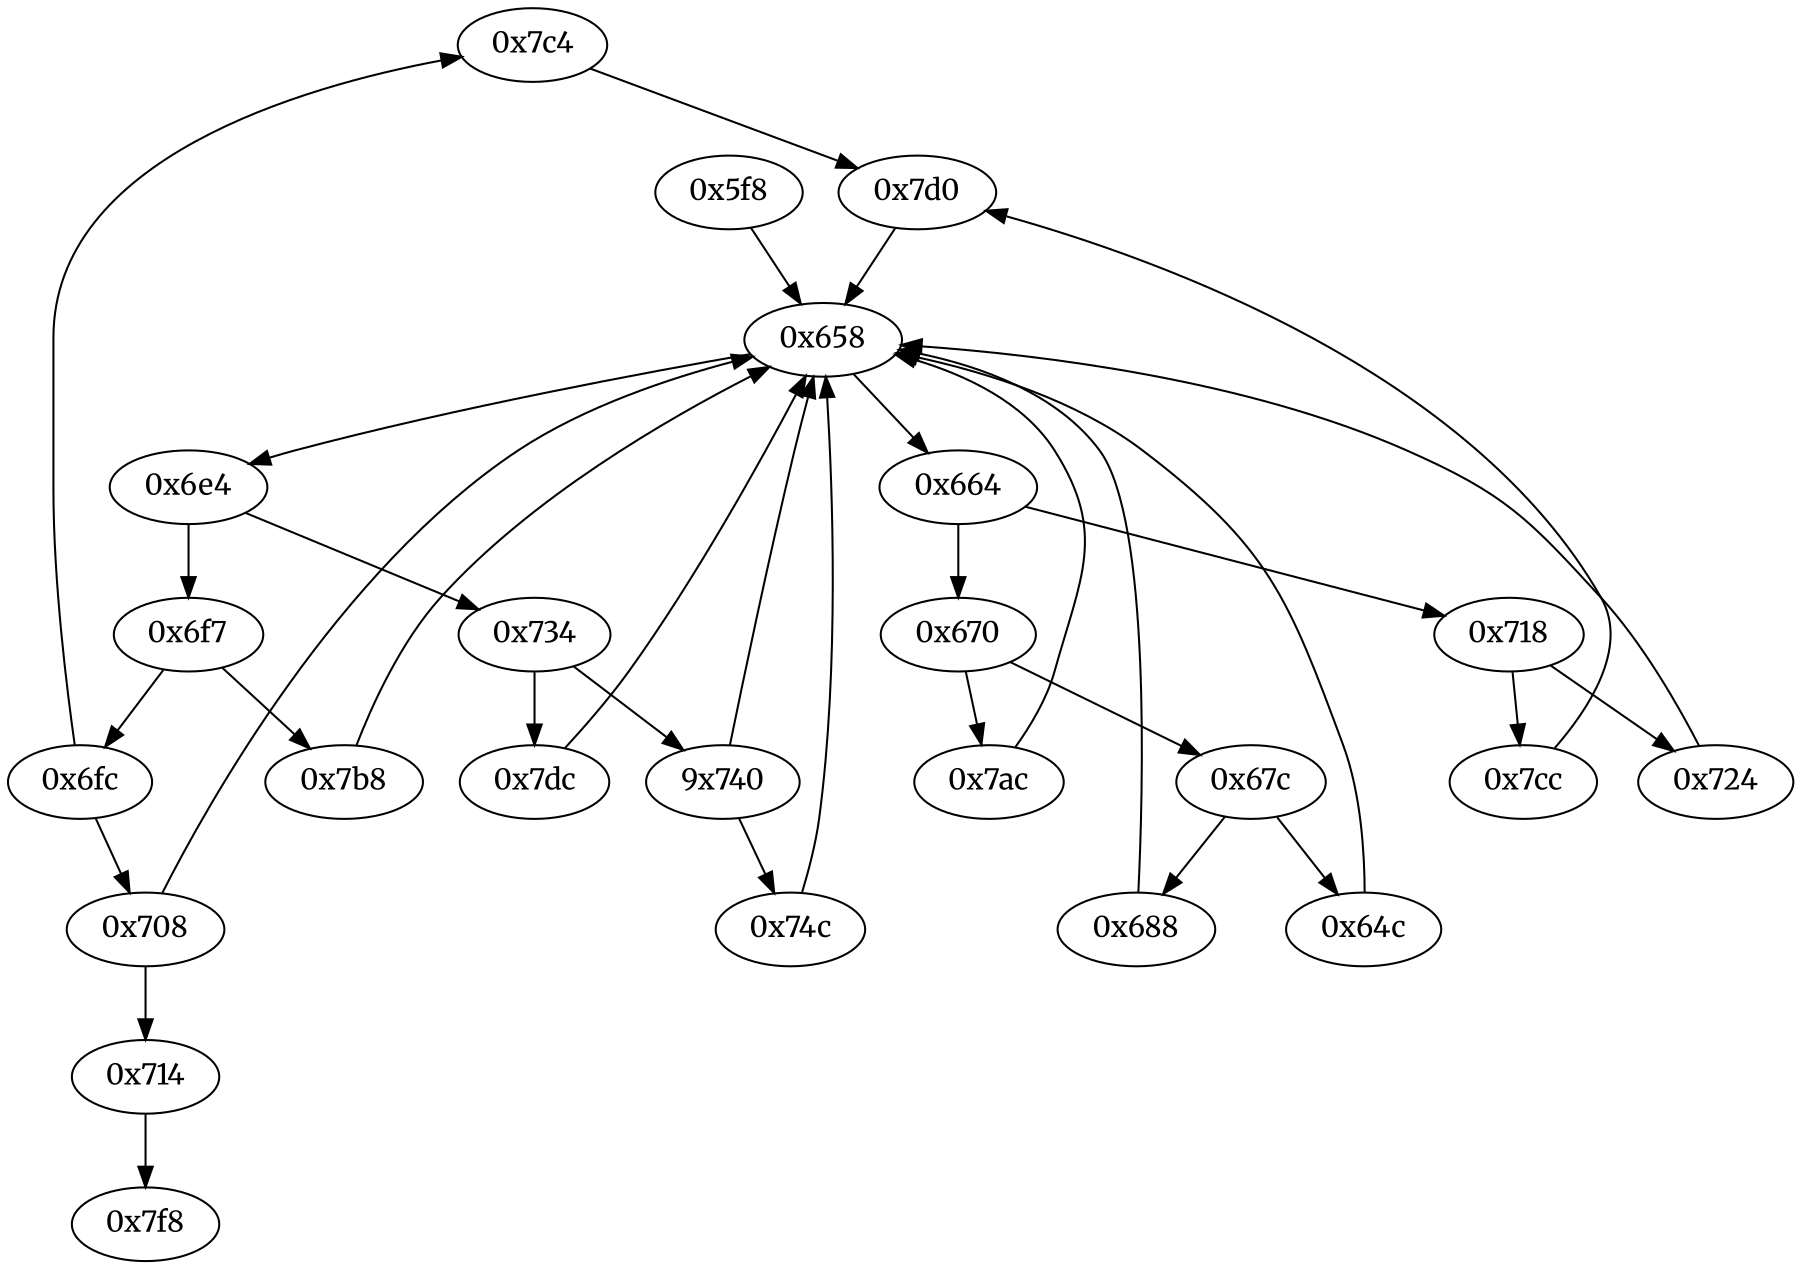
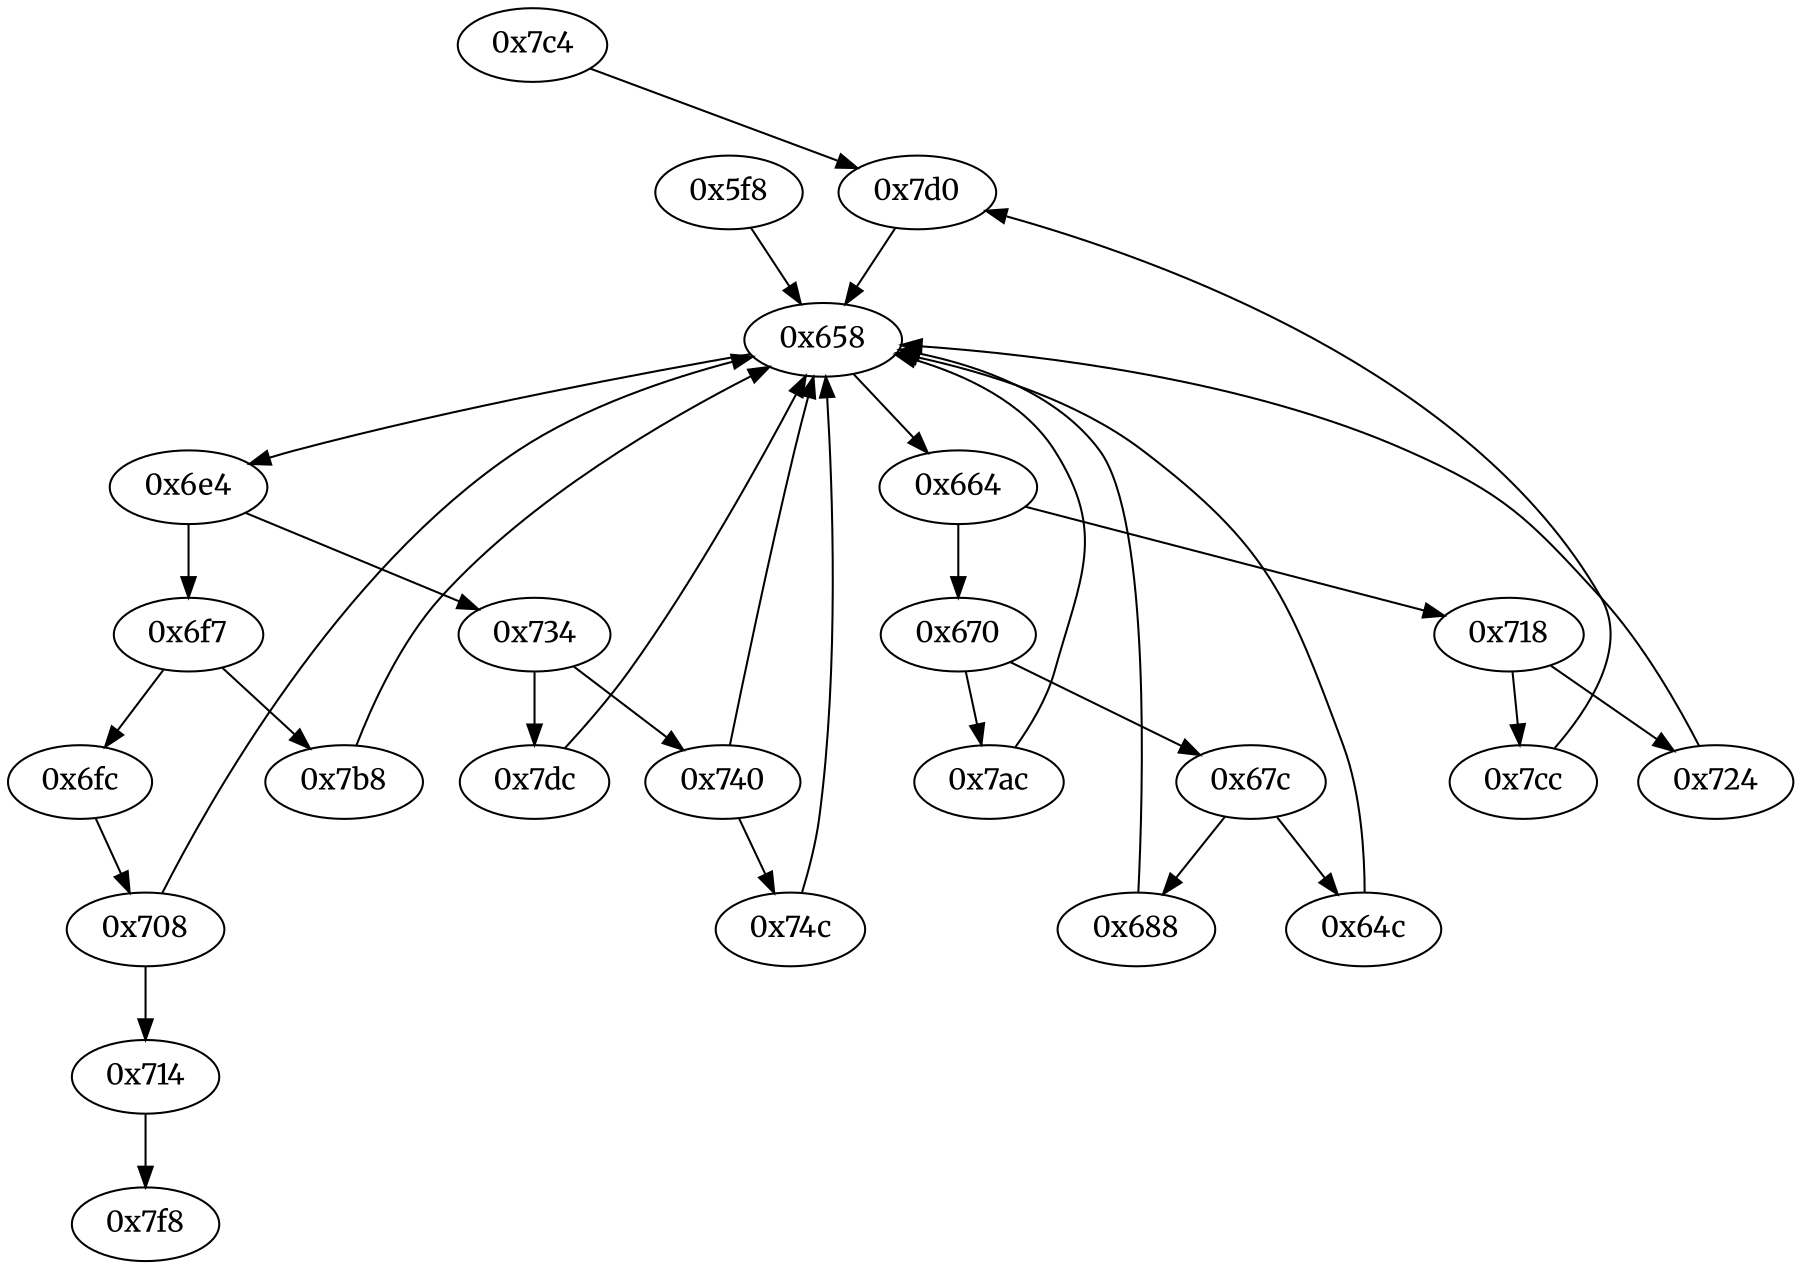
edge "0x6fc" -> "0x7c4": removed
node "9x740": label "9x740" -> "0x740"
